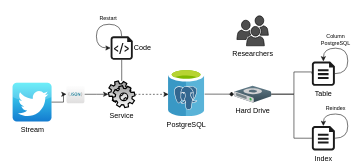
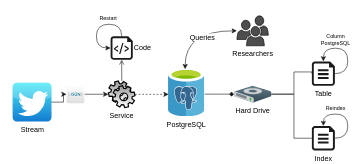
edge "Researchers" -- "PostgreSQL": added, label "Queries"
edge "Code" -- "Service": arrowhead none -> open
